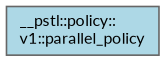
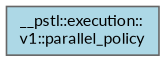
node "__pstl::policy:: v1::parallel_policy": label "__pstl::policy:: v1::parallel_policy" -> "__pstl::execution:: v1::parallel_policy"
